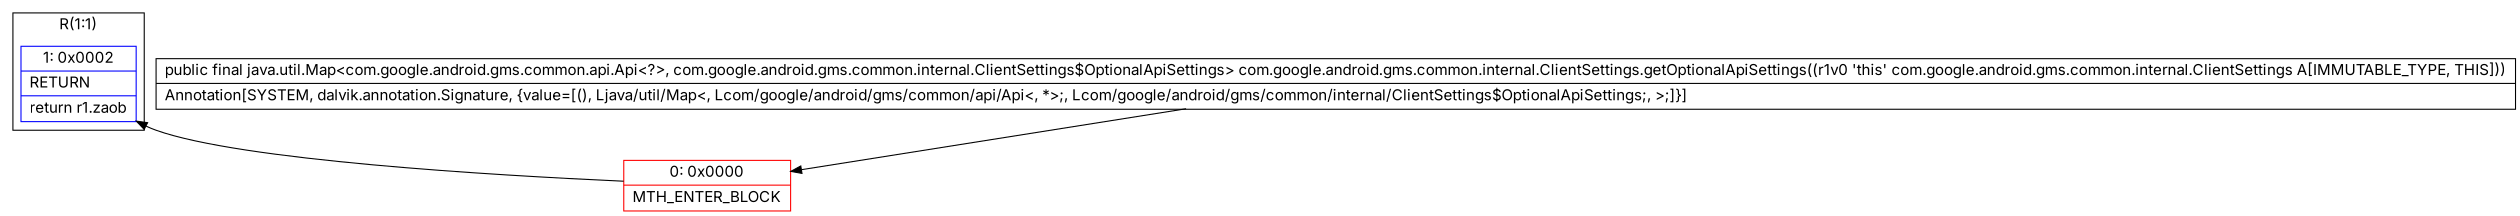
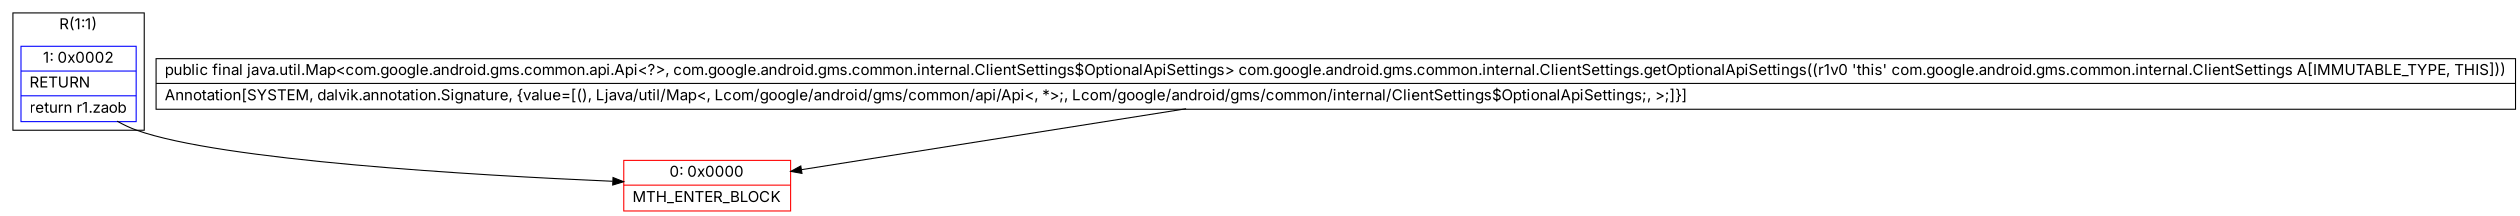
edge "0: 0x0000" -> "1: 0x0002": reversed
